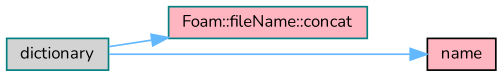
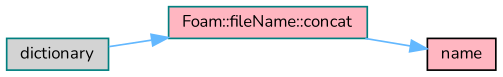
edge "dictionary" -> "name": now "Foam::fileName::concat" -> "name"
